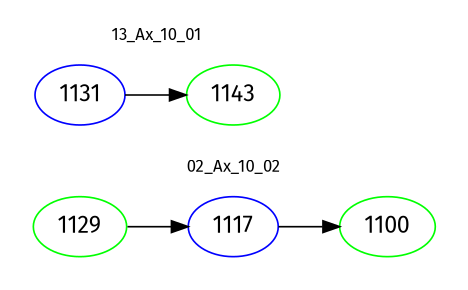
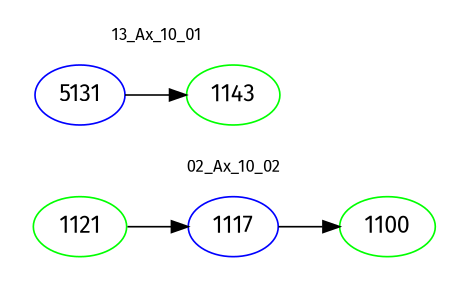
node "1131": label "1131" -> "5131"
node "1129": label "1129" -> "1121"
